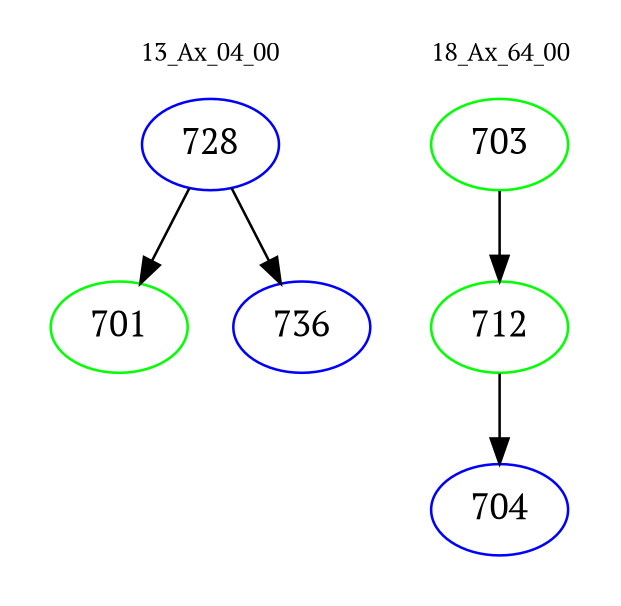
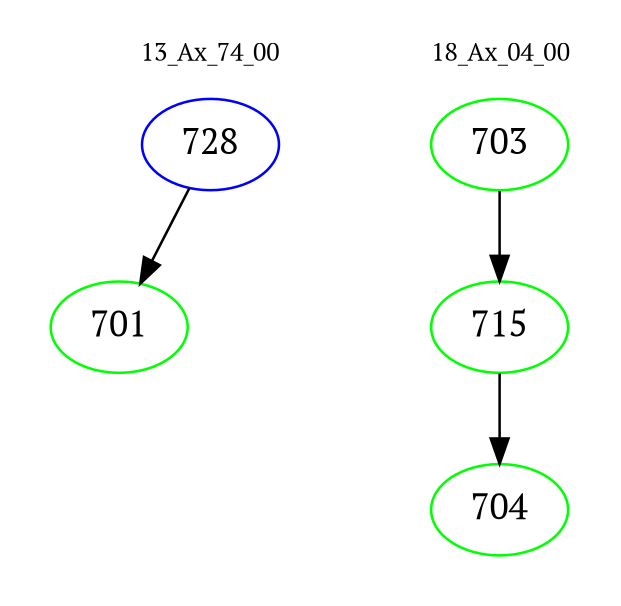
cluster "13_Ax_04_00": label "13_Ax_04_00" -> "13_Ax_74_00"
cluster "18_Ax_64_00": label "18_Ax_64_00" -> "18_Ax_04_00"
node "736": removed
node "712": label "712" -> "715"
node "704": color blue -> green
